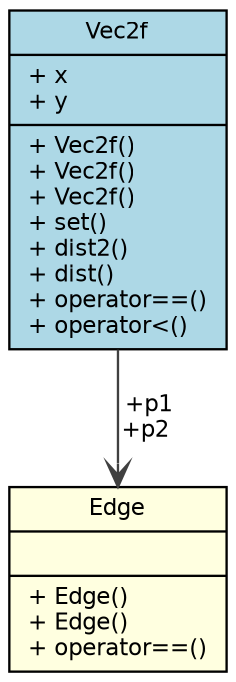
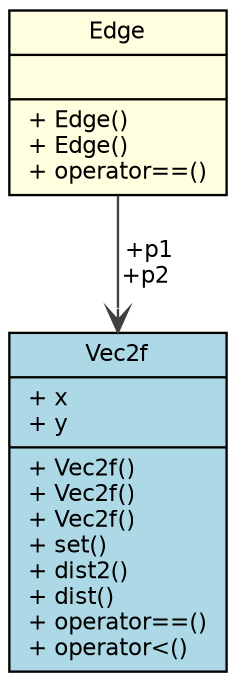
edge "Vec2f" -> "Edge": reversed
